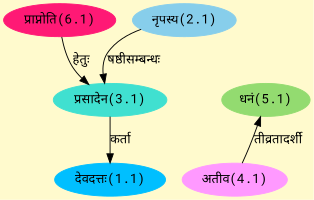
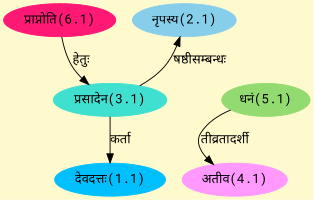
edge "नृपस्य(2.1)" -> "प्रसादेन(3.1)": reversed
edge "अतीव(4.1)" -> "धनं(5.1)": reversed
